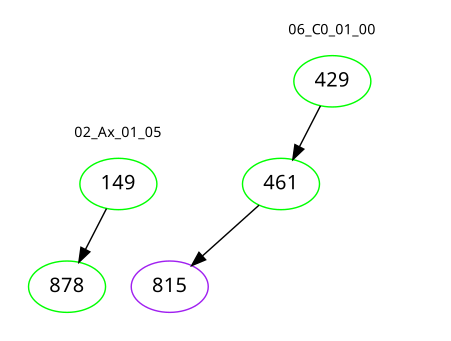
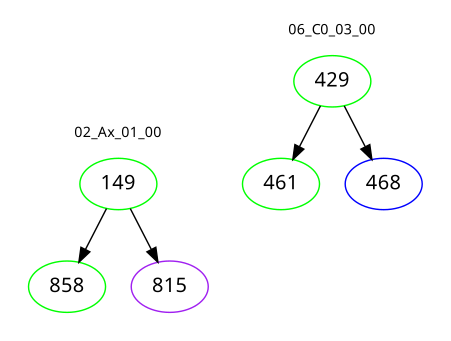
cluster "06_C0_01_00": label "06_C0_01_00" -> "06_C0_03_00"
cluster "02_Ax_01_05": label "02_Ax_01_05" -> "02_Ax_01_00"
node "468": added
edge "461" -> "815": now "149" -> "815"
node "878": label "878" -> "858"
